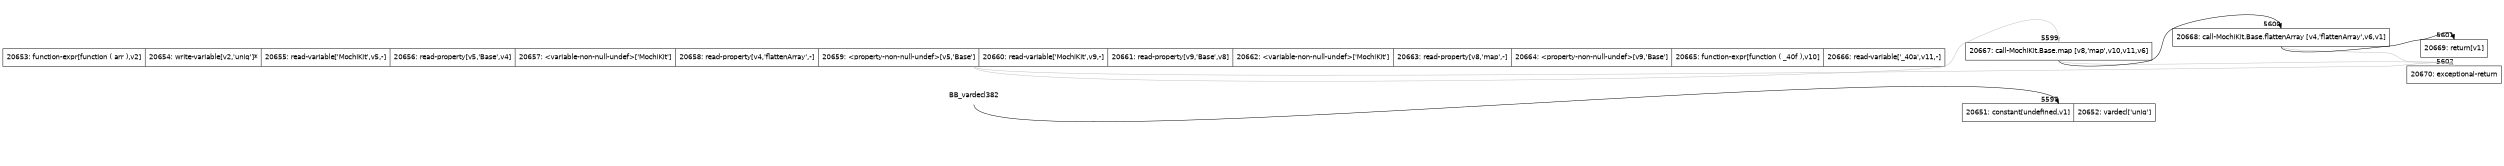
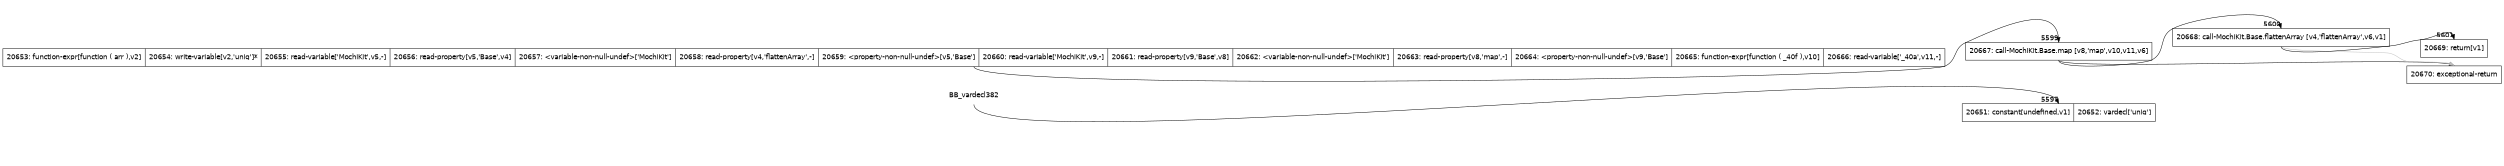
edge "20667: call-MochiKit.Base.map [v8,'map',v10,v11,v6]" -> "20670: exceptional-return": color gray -> black
edge "20653: function-expr[function ( arr ),v2]" -> "20670: exceptional-return": removed
edge "20653: function-expr[function ( arr ),v2]" -> "20667: call-MochiKit.Base.map [v8,'map',v10,v11,v6]": color gray -> black
